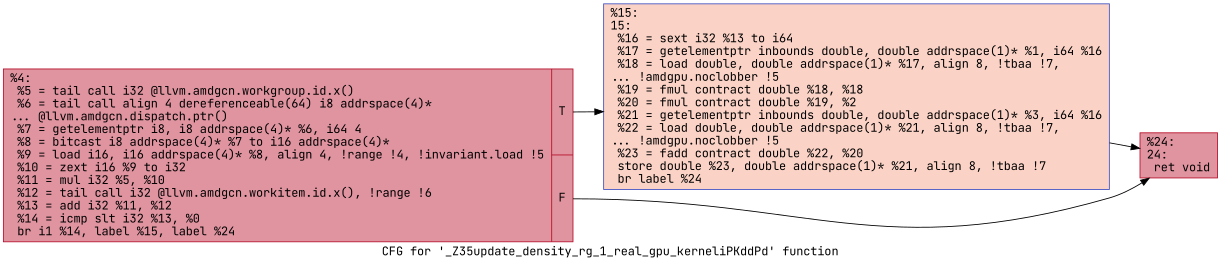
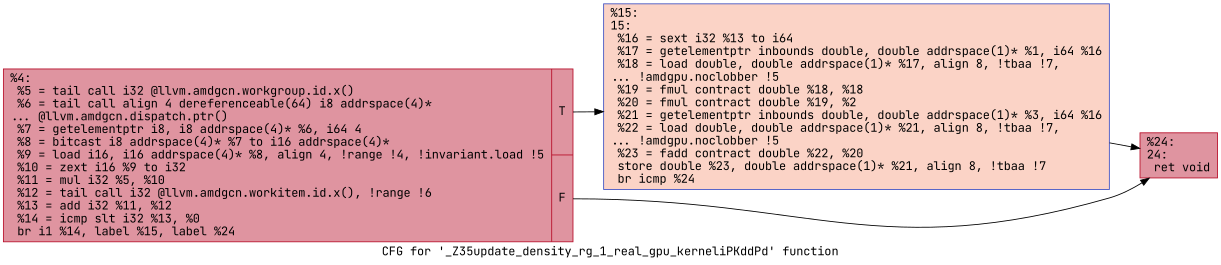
node "%15:": text "br label %24" -> "br icmp %24"
